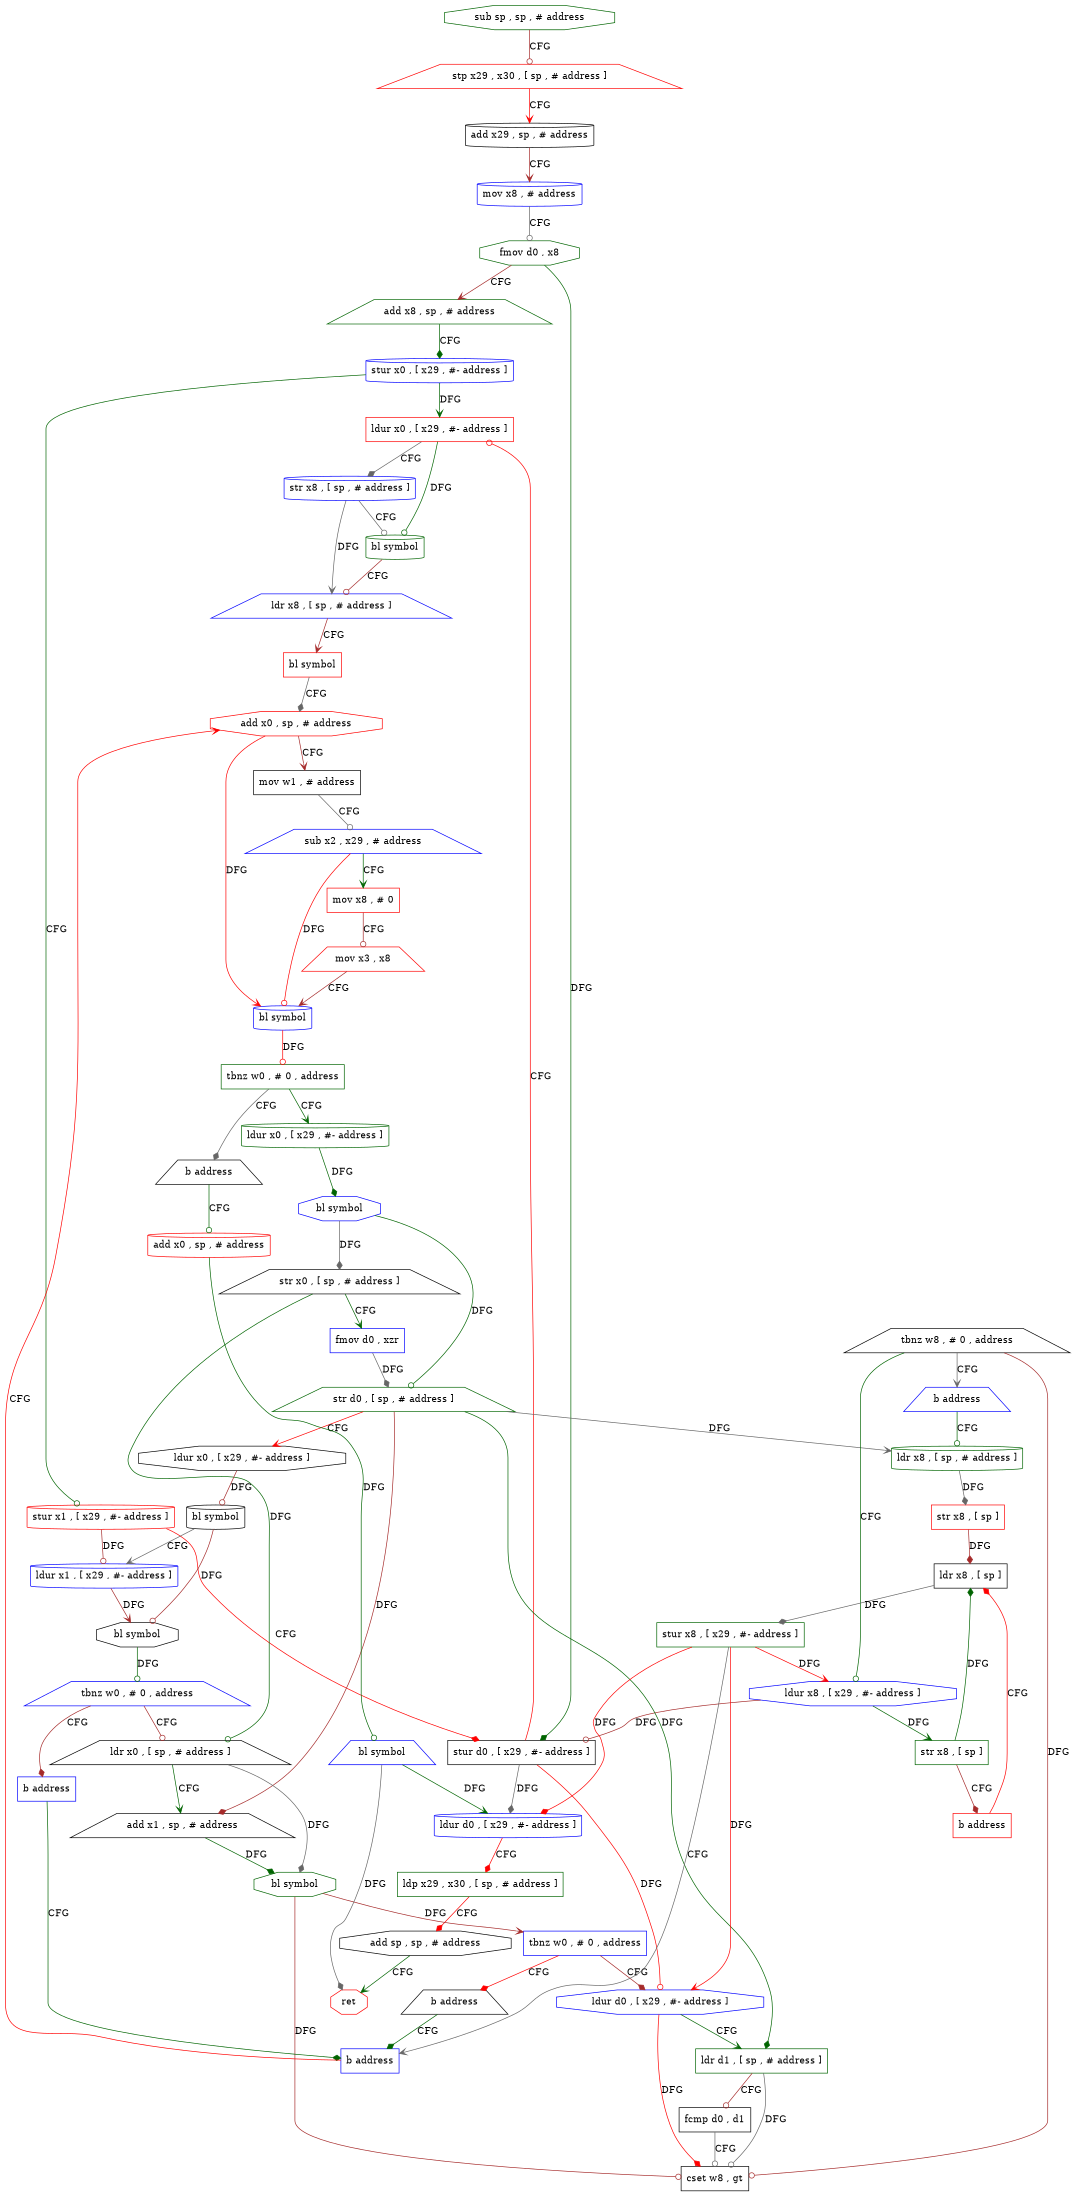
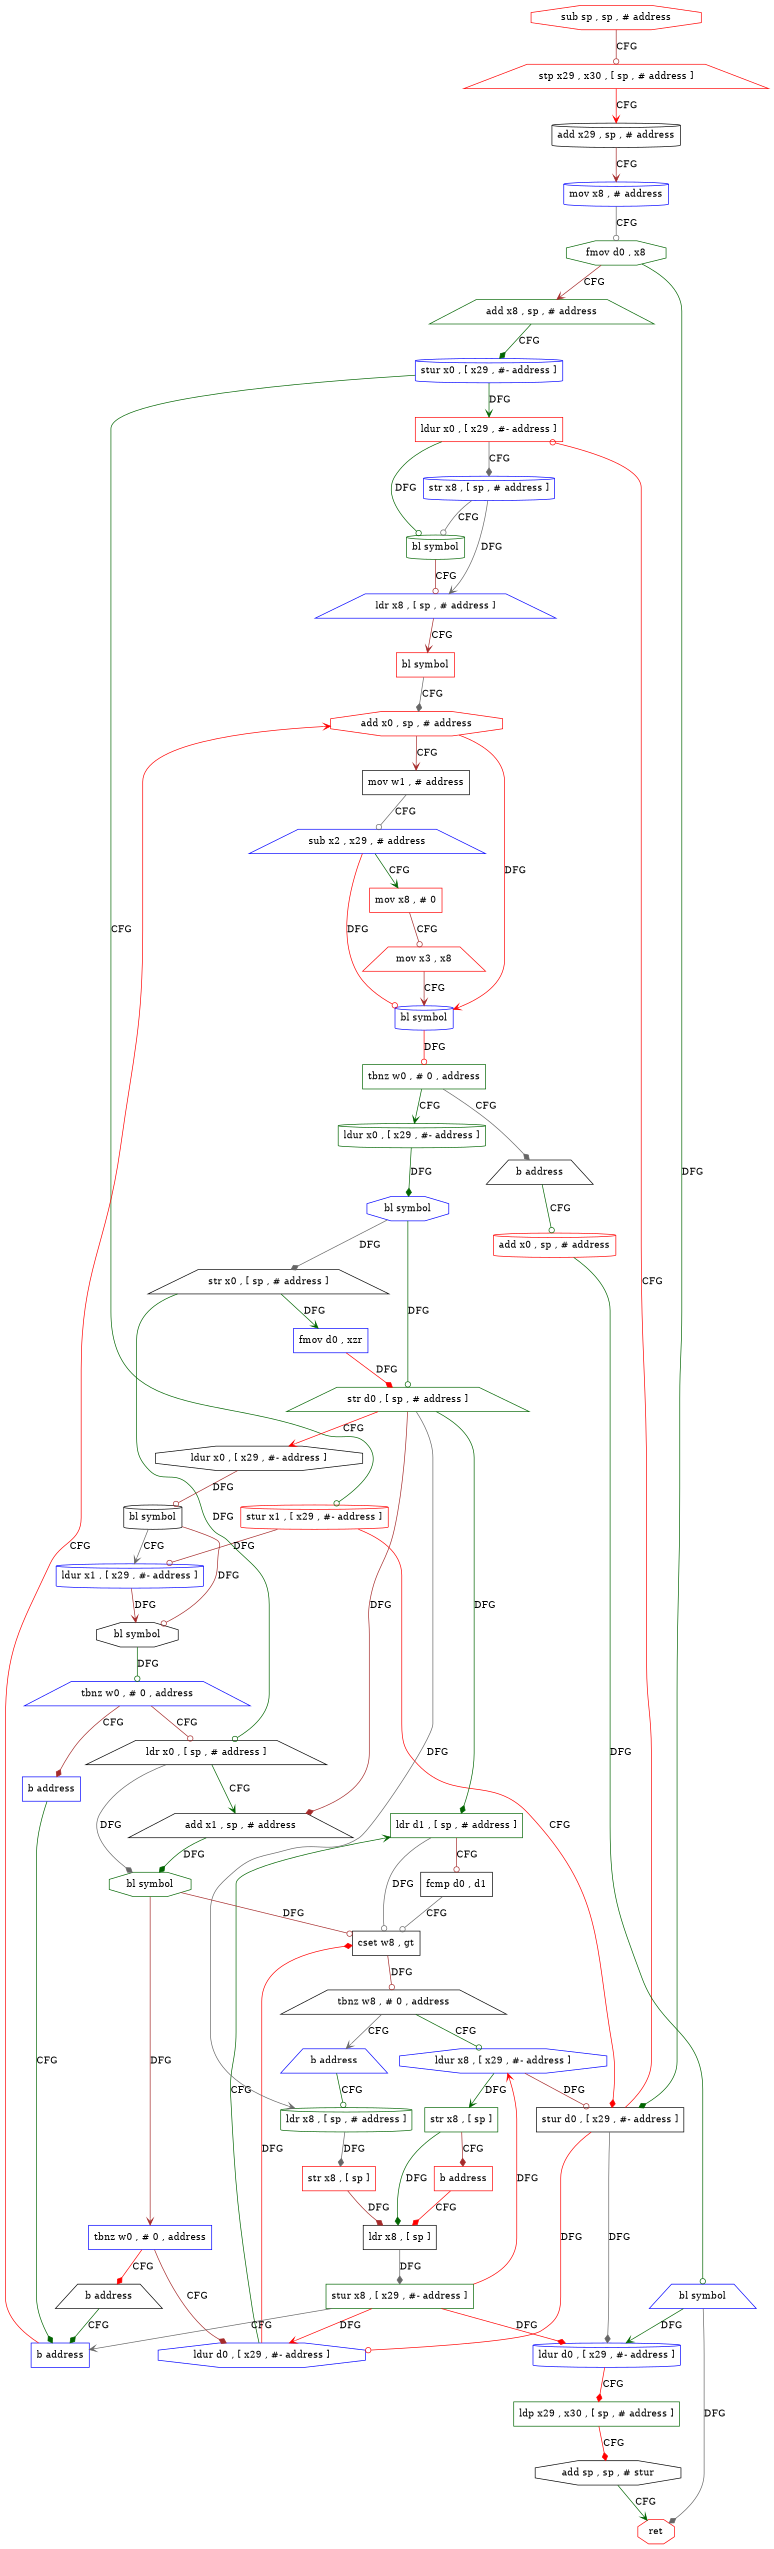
node "sub sp , sp , # address": color darkgreen -> red
edge "str x0 , [ sp , # address ]" -> "fmov d0 , xzr": label "CFG" -> "DFG"
edge "fmov d0 , xzr" -> "str d0 , [ sp , # address ]": color gray40 -> red
edge "tbnz w8 , # 0 , address" -> "cset w8 , gt": reversed
node "add sp , sp , # address": label "add sp , sp , # address" -> "add sp , sp , # stur"
